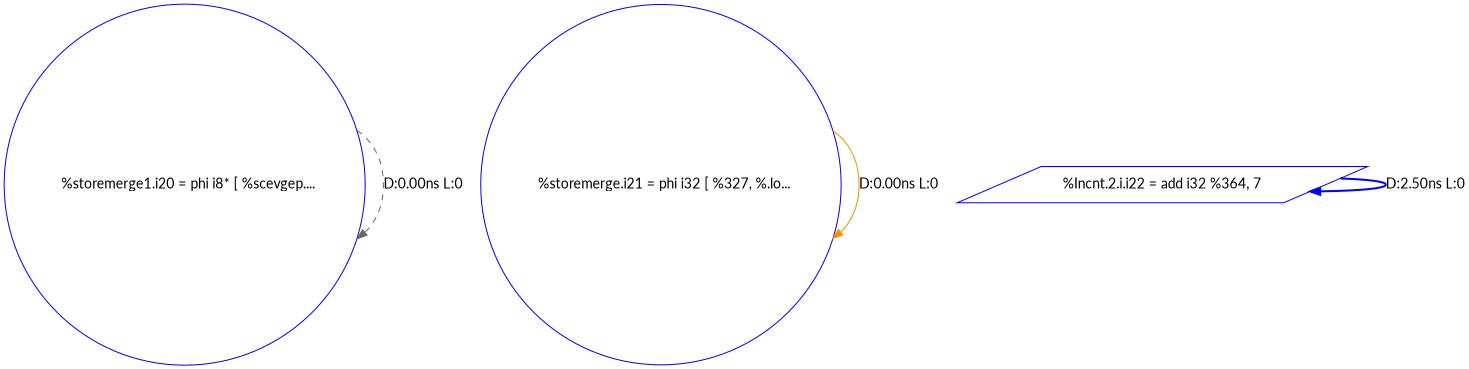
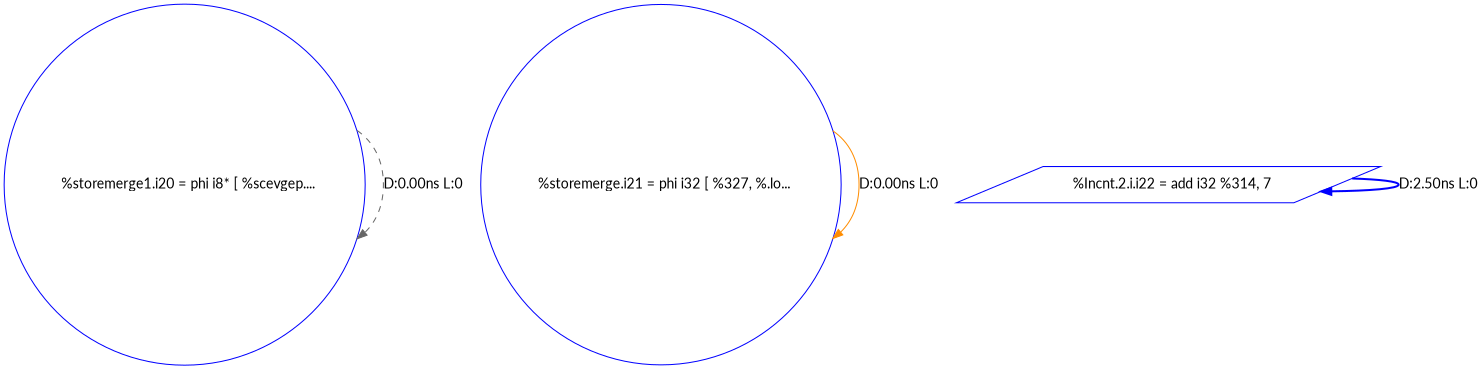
node "%Incnt.2.i.i22 = add i32 %364, 7": label "%Incnt.2.i.i22 = add i32 %364, 7" -> "%Incnt.2.i.i22 = add i32 %314, 7"
